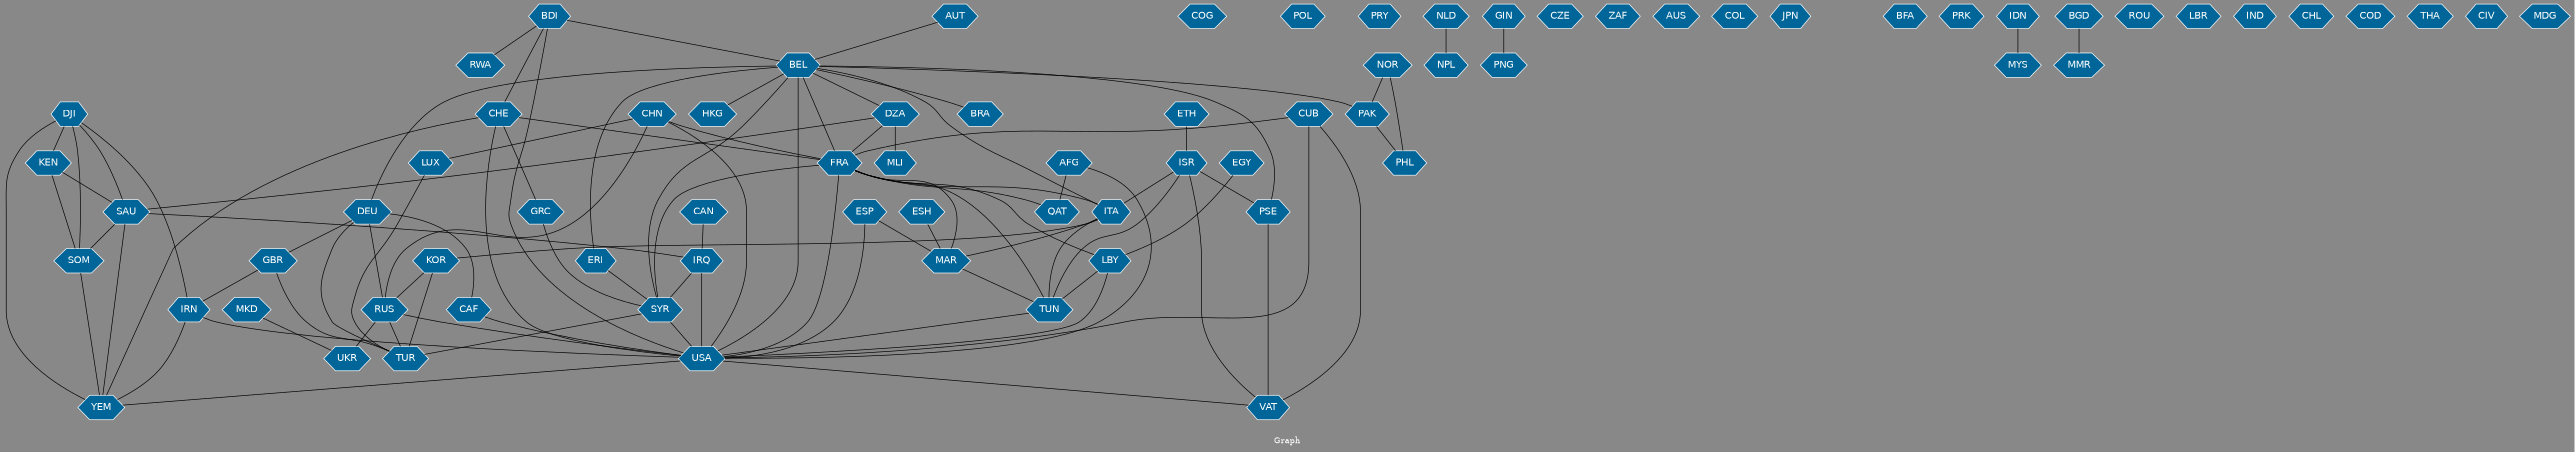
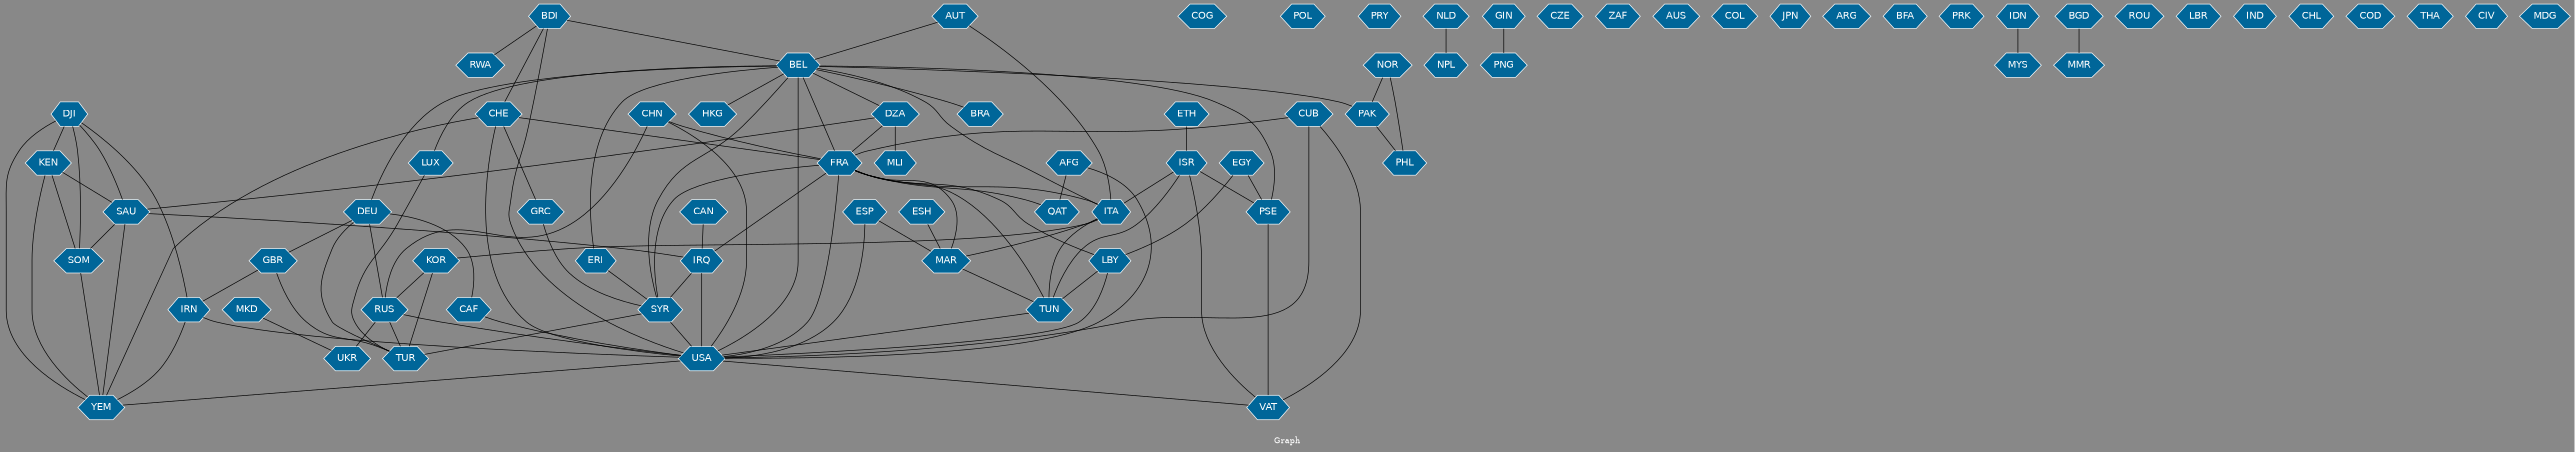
node "ARG": added
edge "AUT" -- "ITA": added
edge "CHN" -- "LUX": now "BEL" -- "LUX"
edge "EGY" -- "PSE": added
edge "FRA" -- "IRQ": added
edge "KEN" -- "YEM": added
